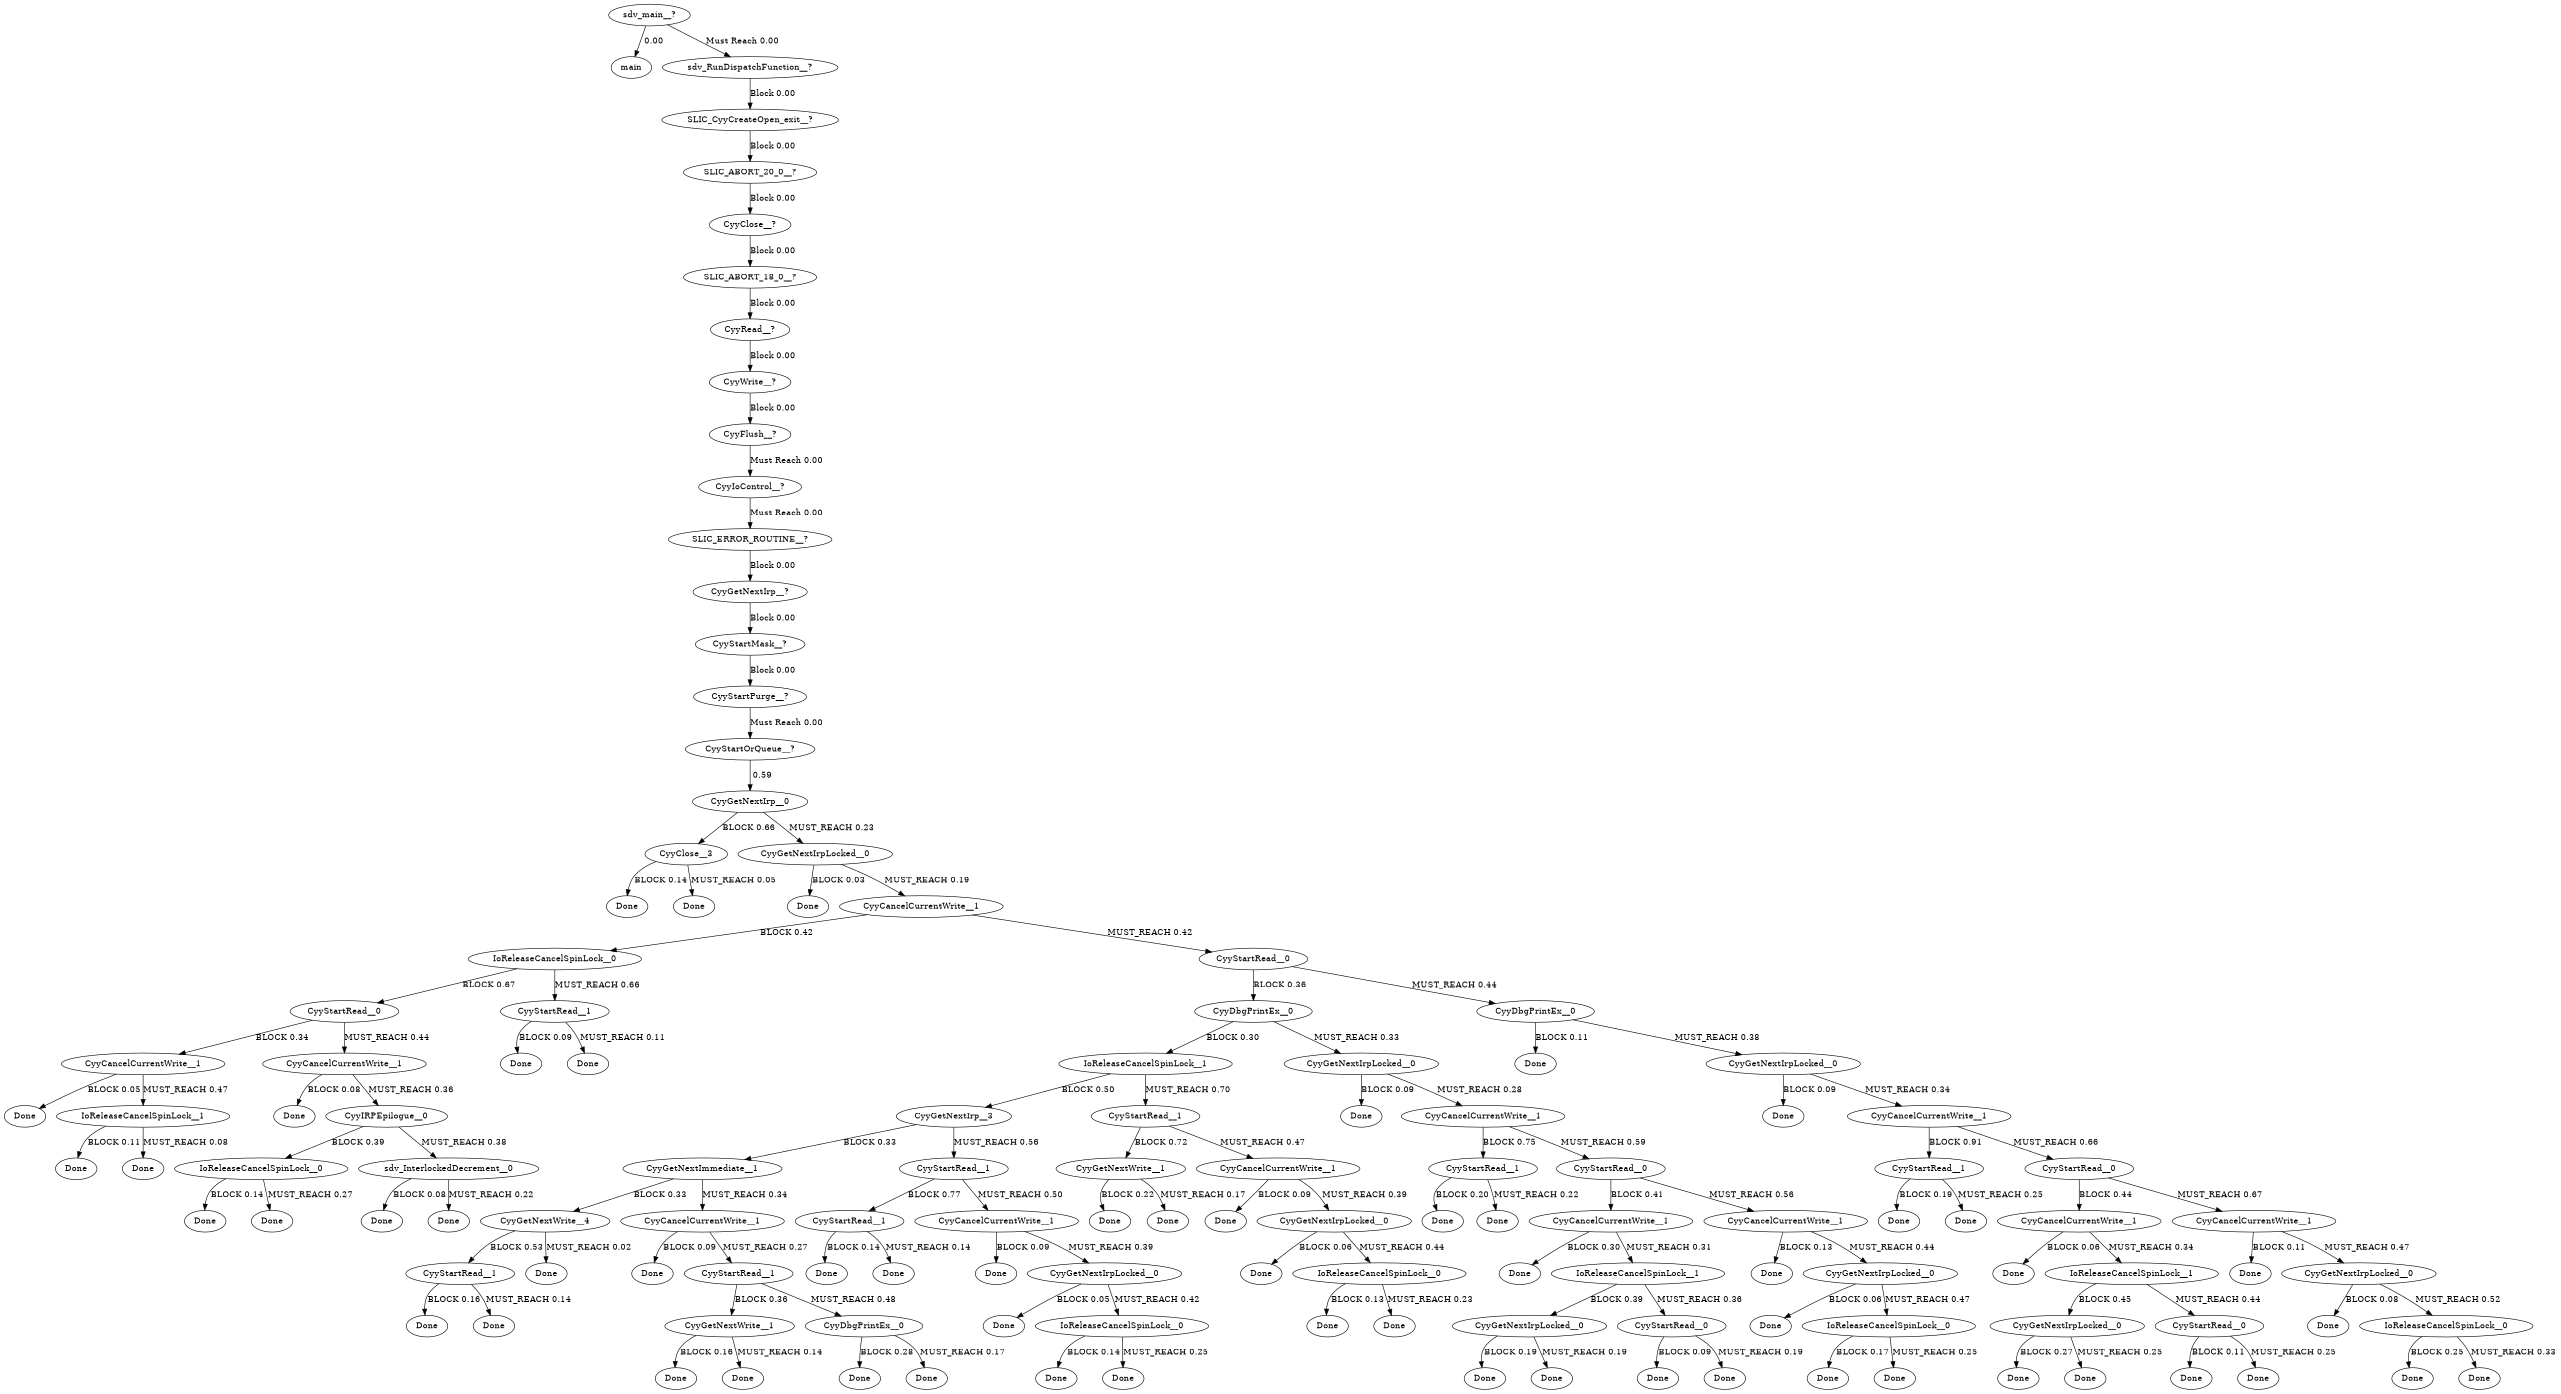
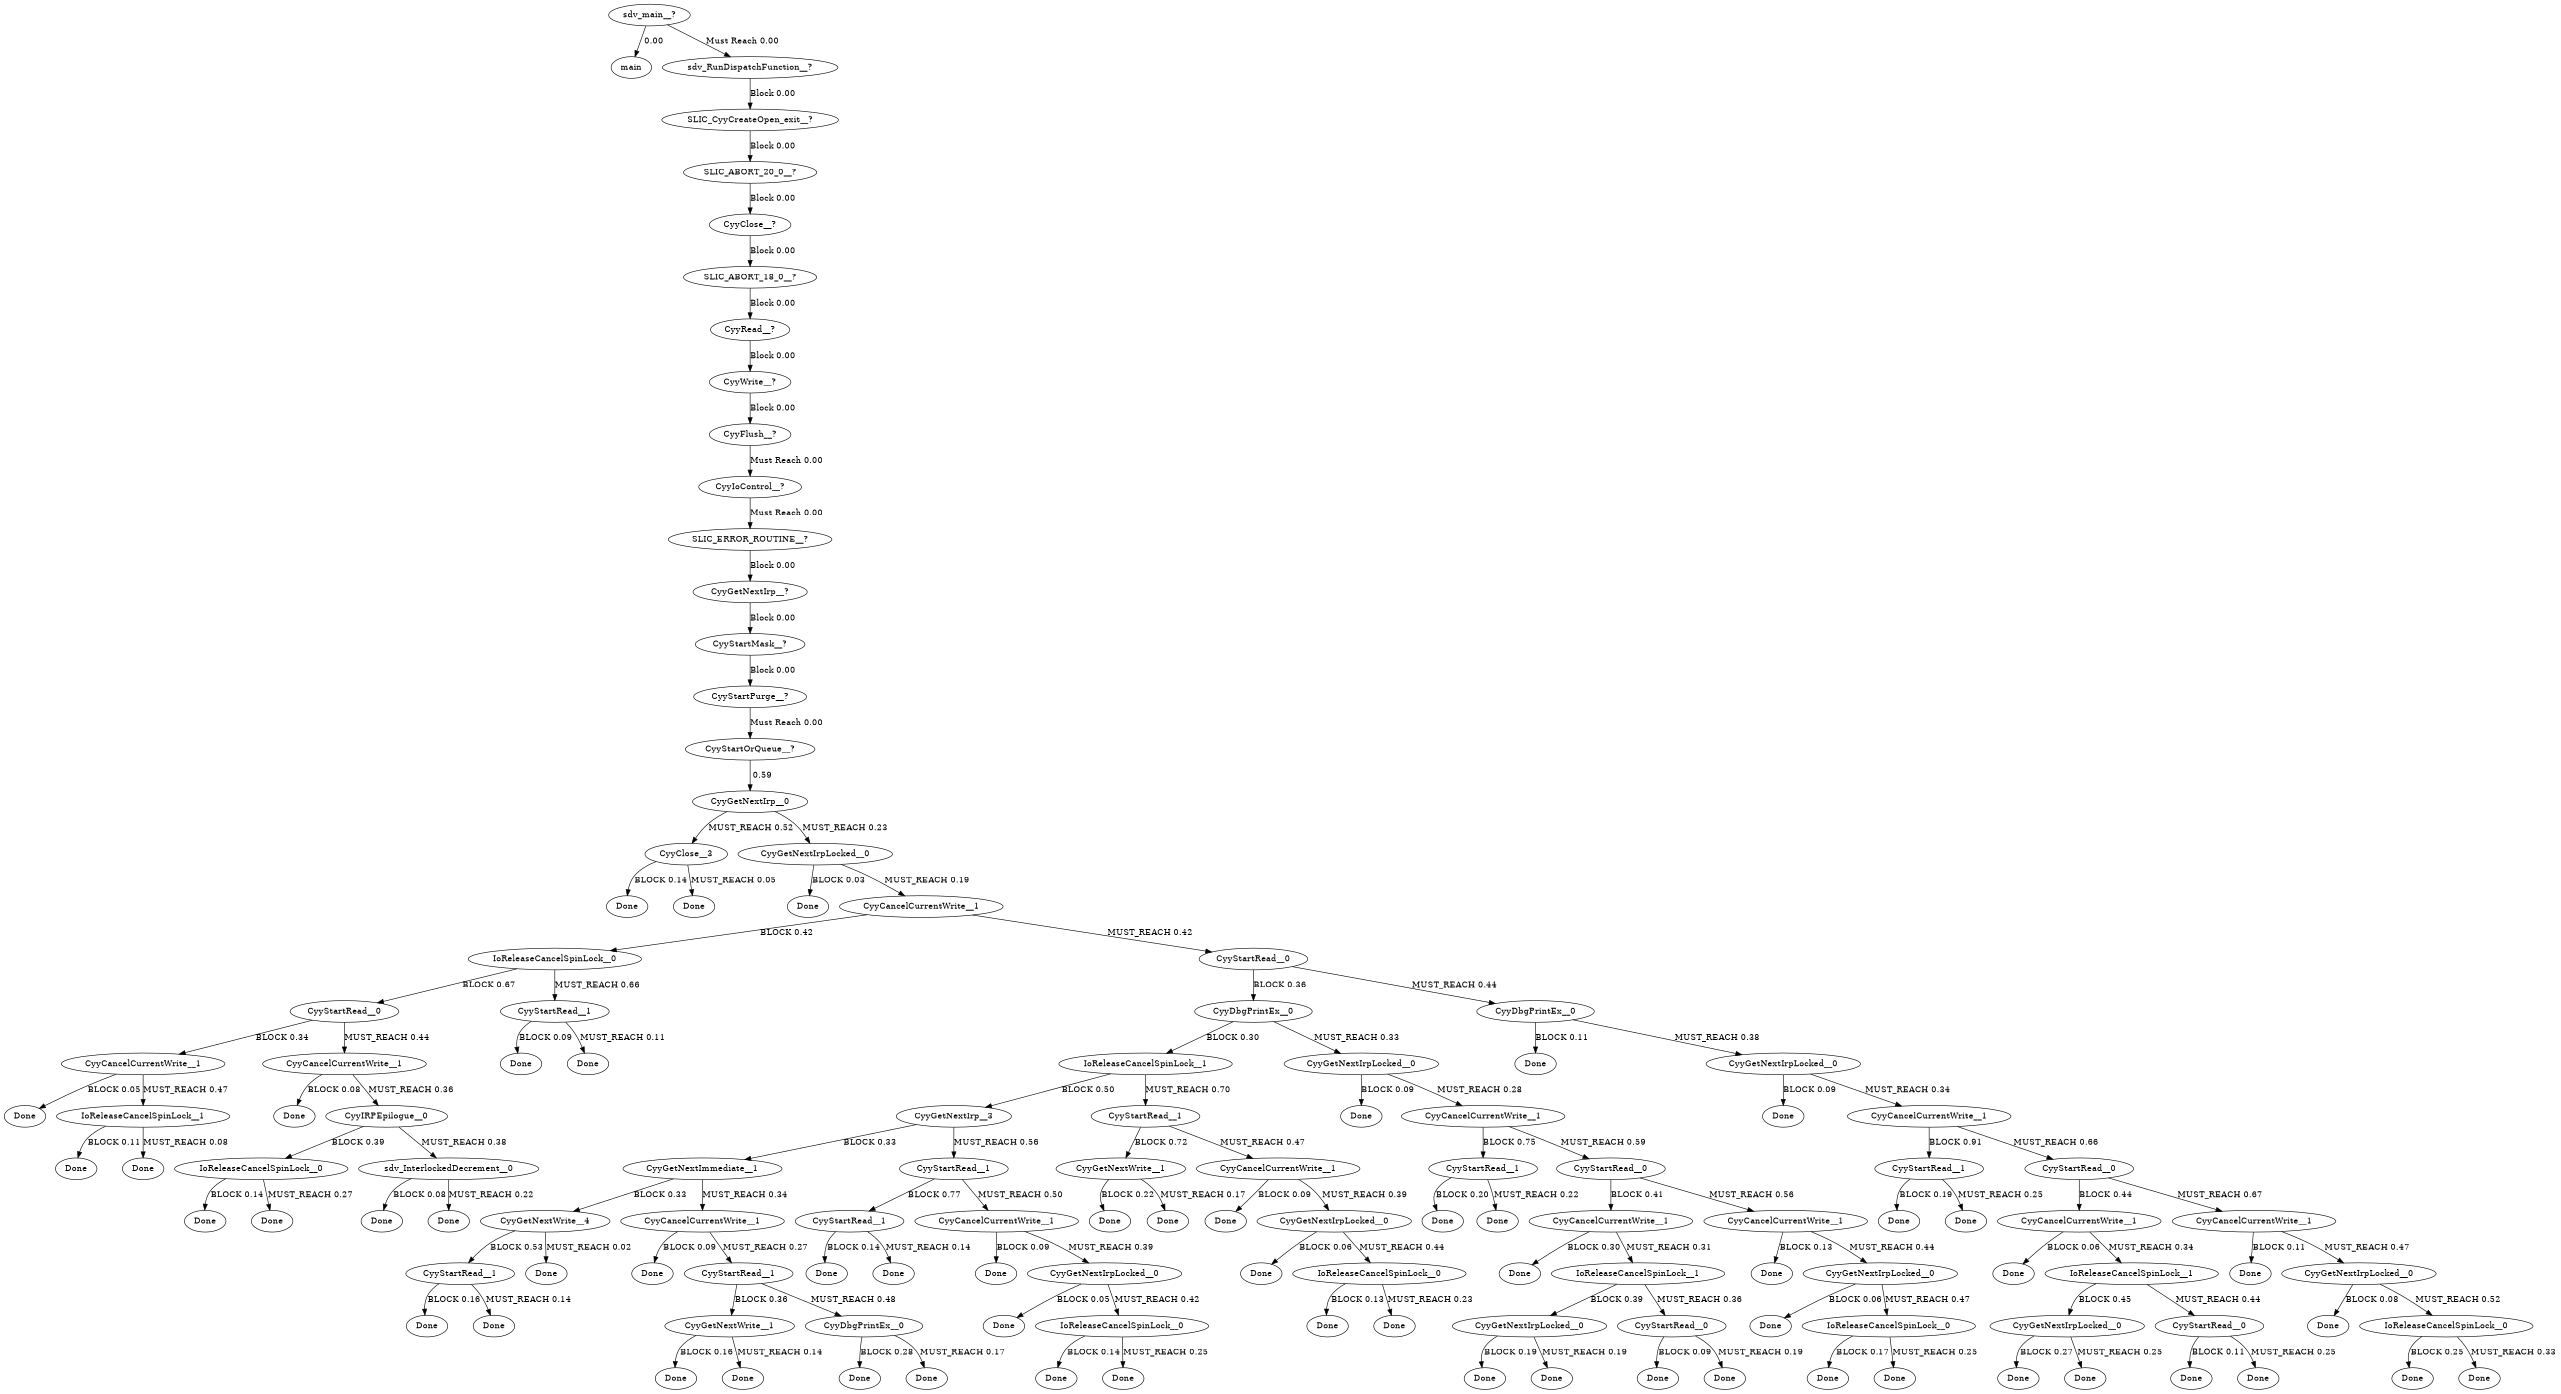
edge "CyyGetNextIrp__0" -> "CyyClose__3": label "BLOCK 0.66" -> "MUST_REACH 0.52"
